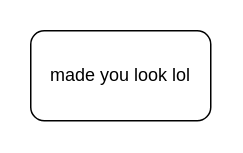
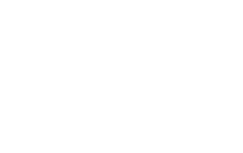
node "made you look lol": removed
